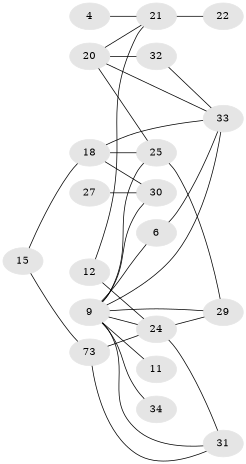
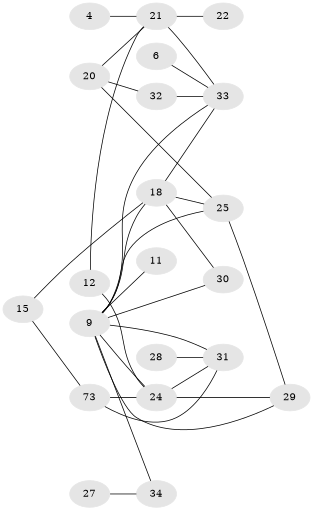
edge "20" -- "33": now "21" -- "33"
edge "27" -- "30": now "27" -- "34"
edge "6" -- "9": now "18" -- "9"
node "28": added
